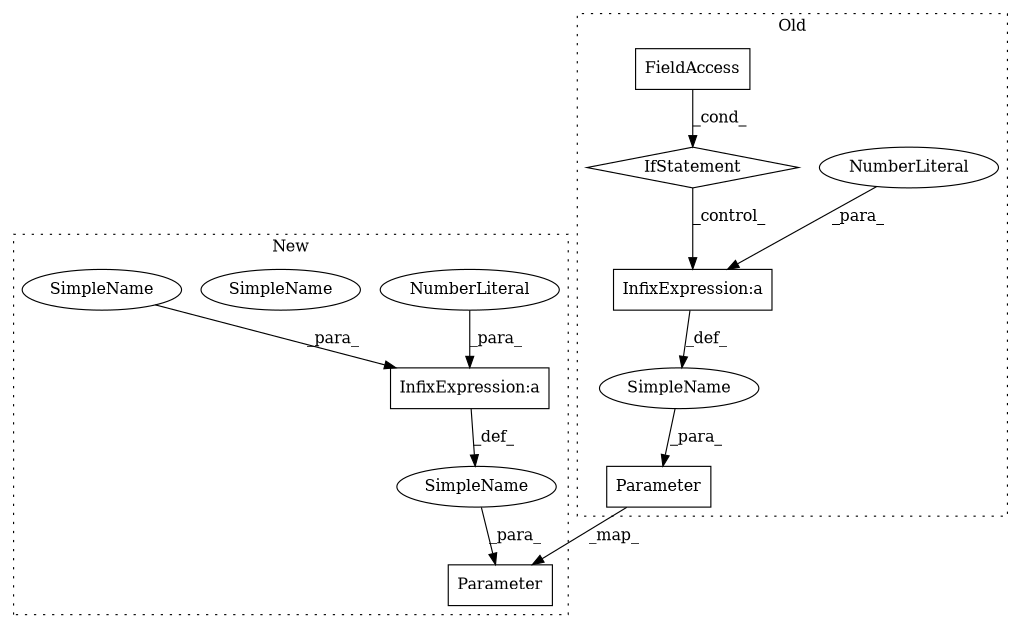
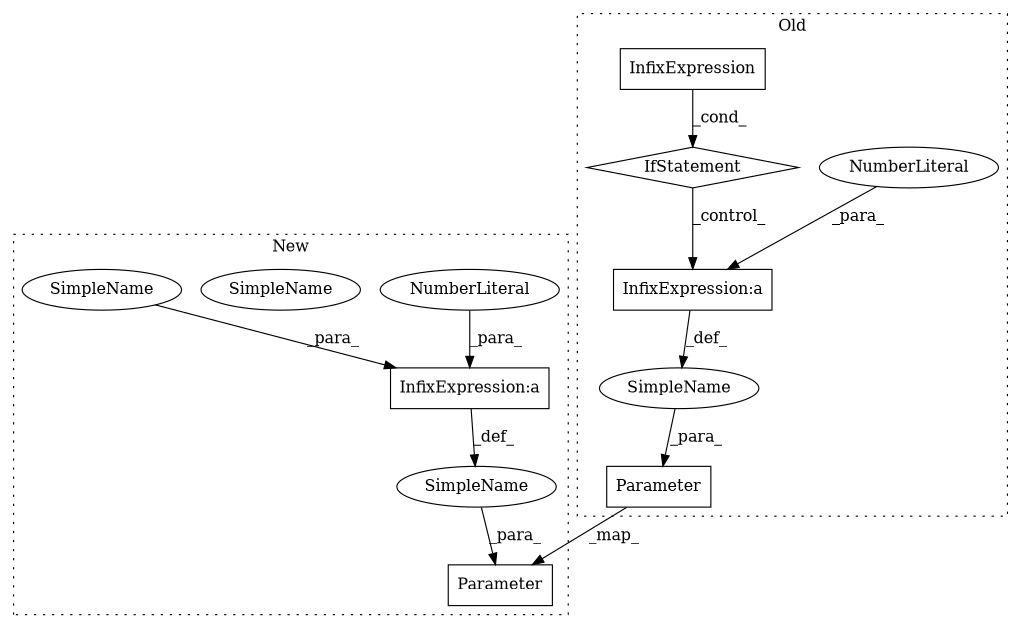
node "FieldAccess": label "FieldAccess" -> "InfixExpression"
